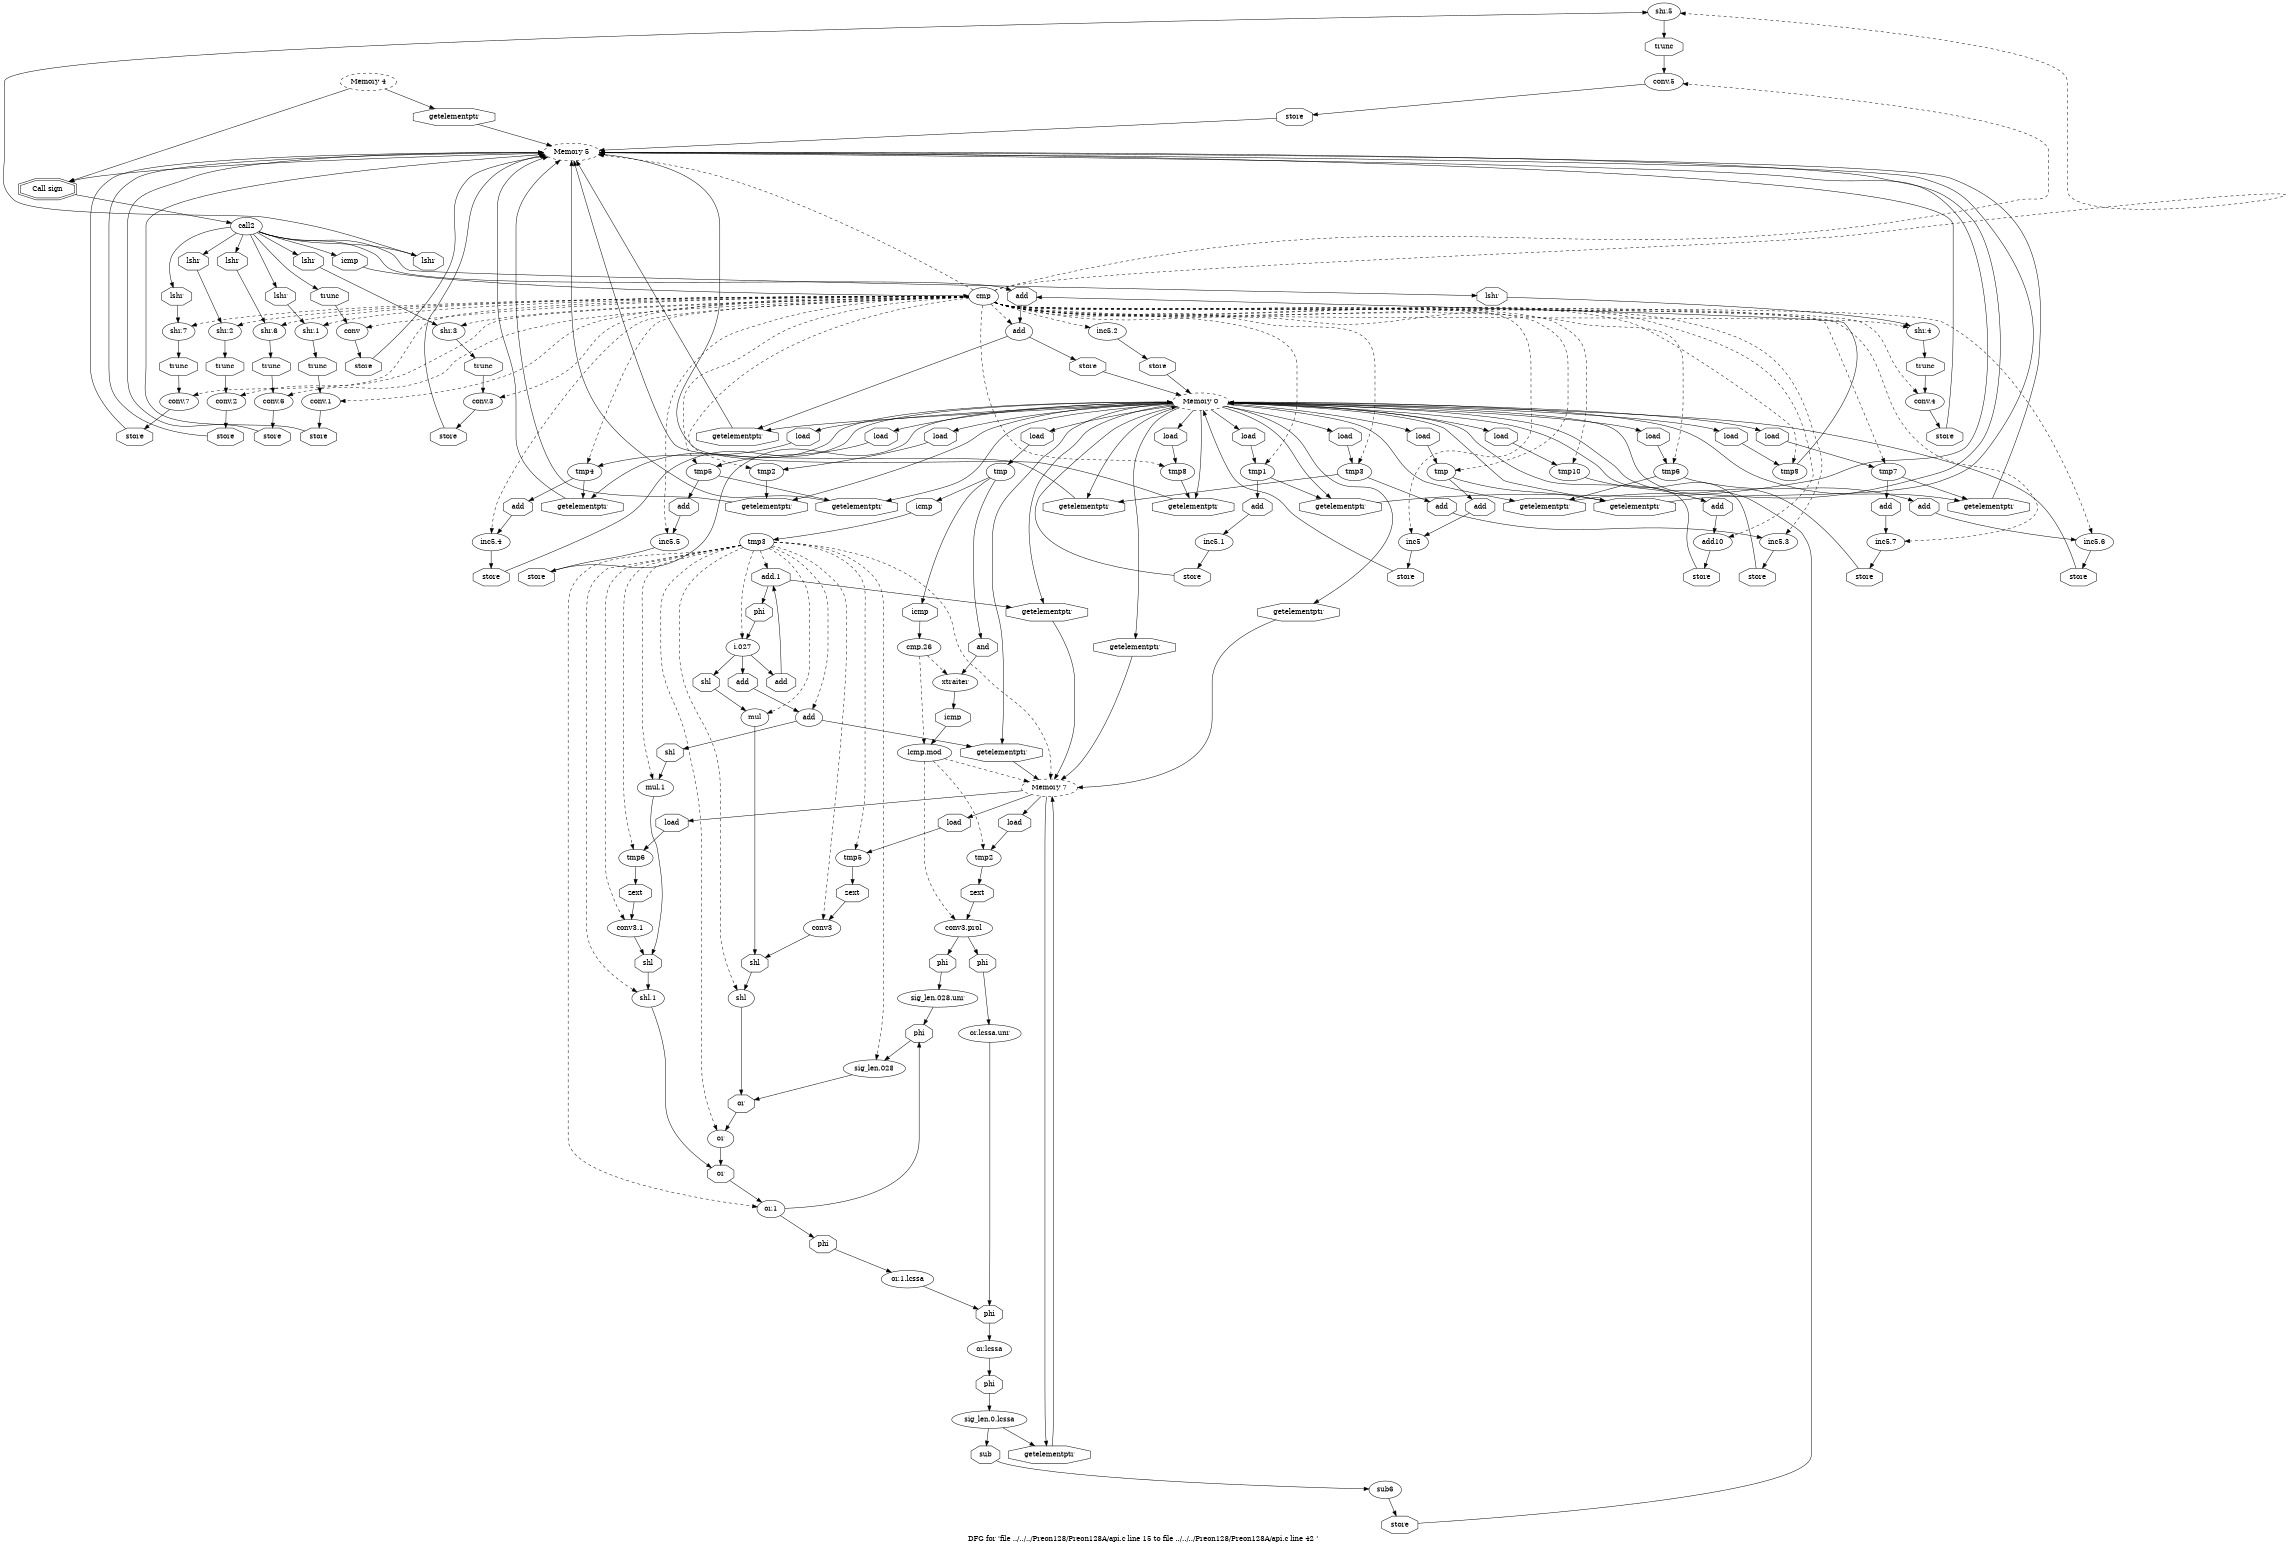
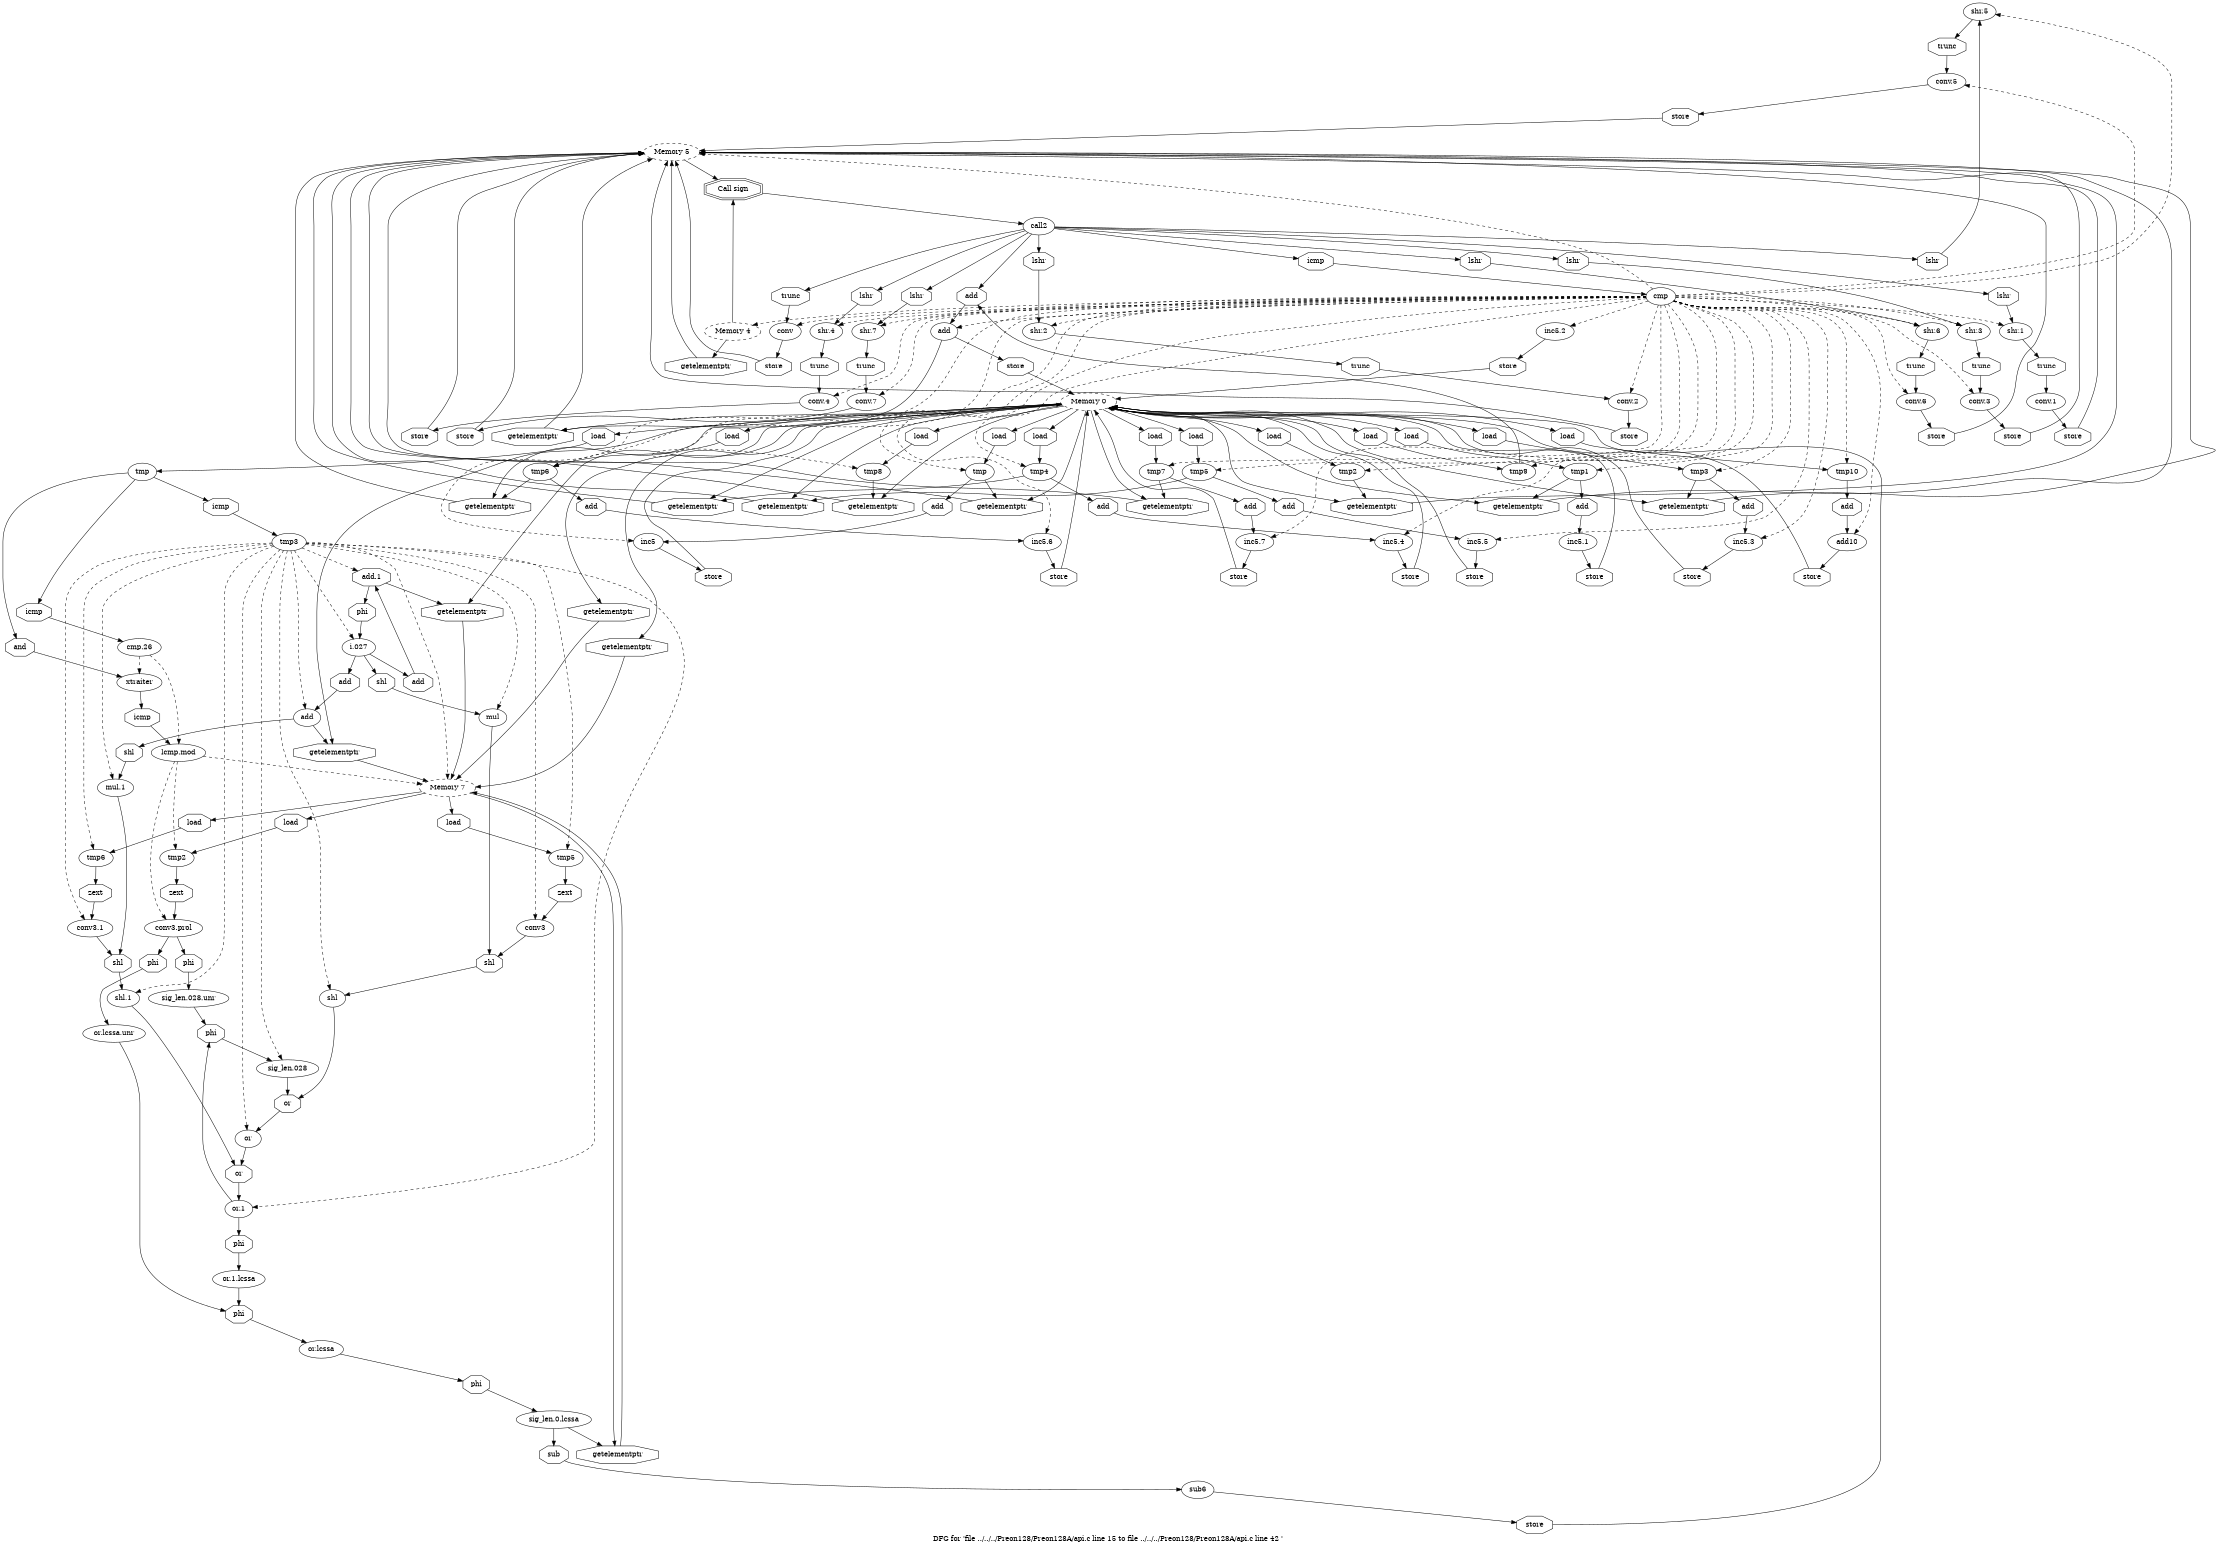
edge "cmp" -> "conv.1": now "cmp" -> "Memory 4"
